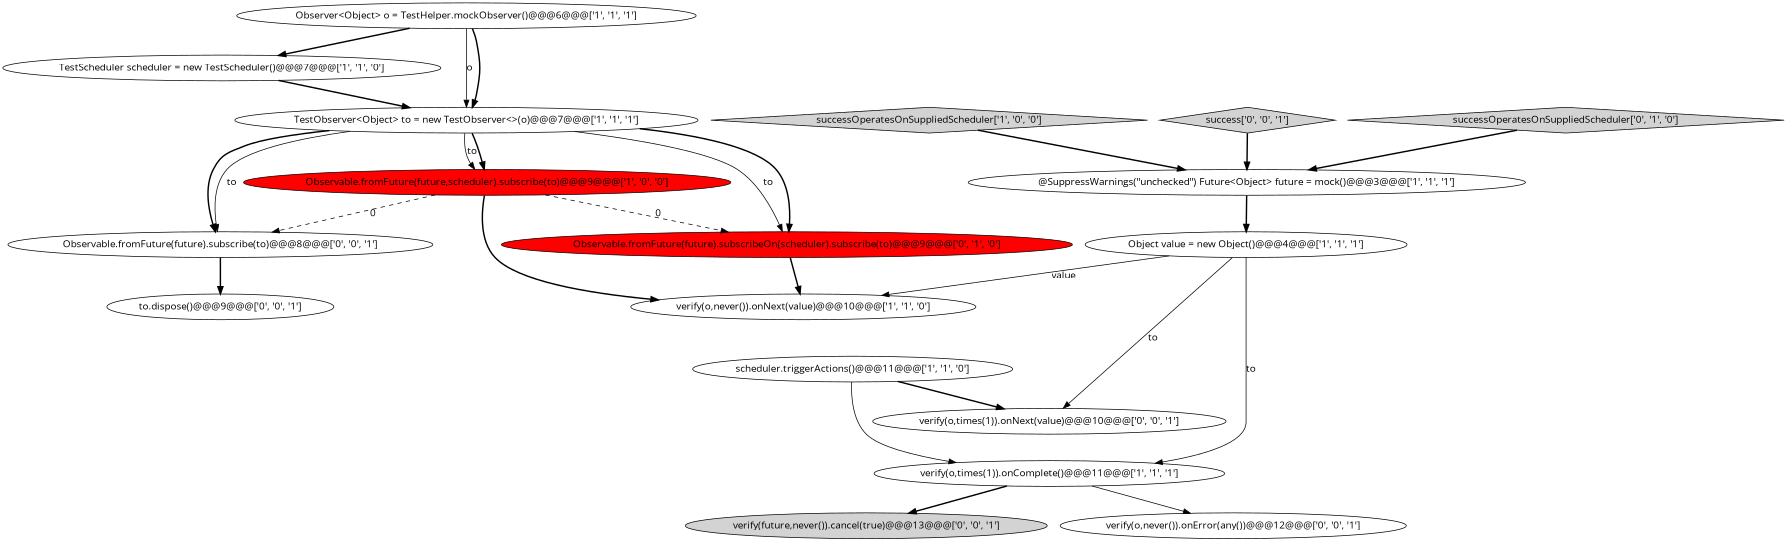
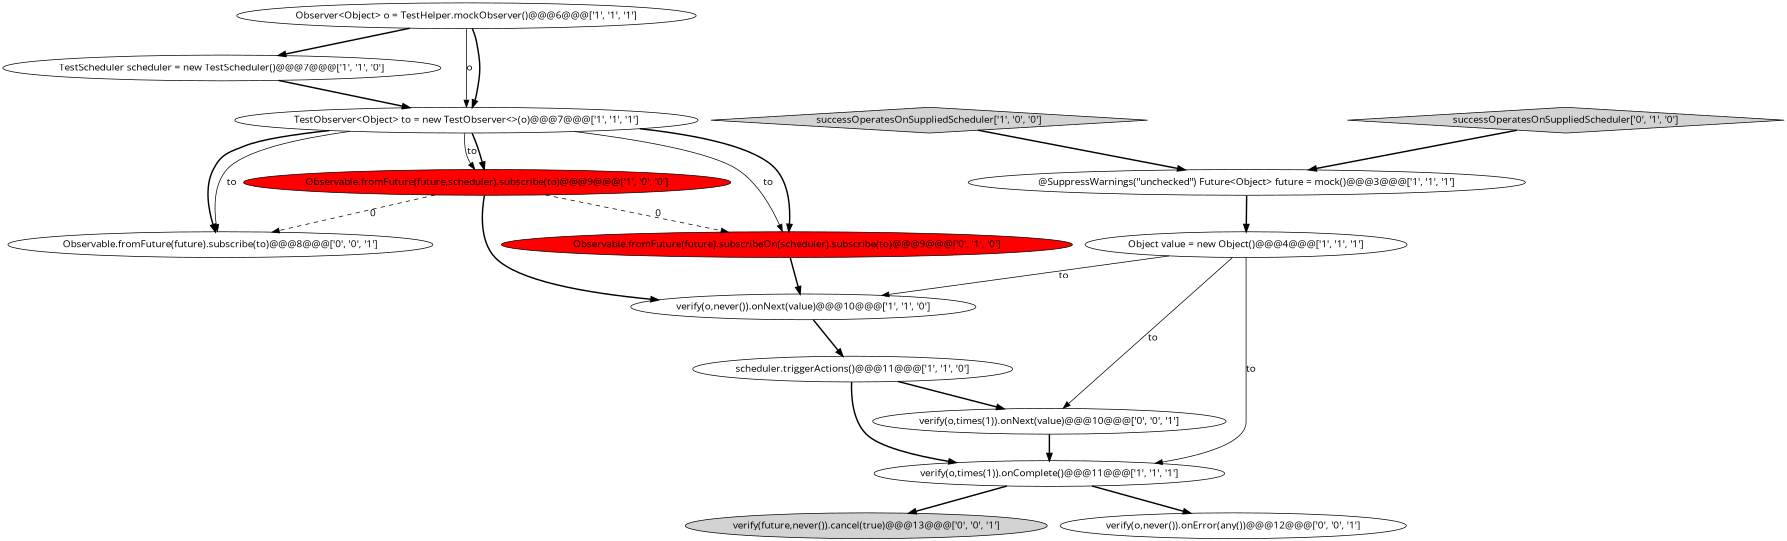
node "success['0', '0', '1']": removed
edge "Object value = new Object()@@@4@@@['1', '1', '1']" -> "verify(o,never()).onNext(value)@@@10@@@['1', '1', '0']": label "value" -> "to"
node "to.dispose()@@@9@@@['0', '0', '1']": removed
edge "verify(o,never()).onNext(value)@@@10@@@['1', '1', '0']" -> "scheduler.triggerActions()@@@11@@@['1', '1', '0']": added
edge "scheduler.triggerActions()@@@11@@@['1', '1', '0']" -> "verify(o,times(1)).onComplete()@@@11@@@['1', '1', '1']": style solid -> bold
edge "verify(o,times(1)).onNext(value)@@@10@@@['0', '0', '1']" -> "verify(o,times(1)).onComplete()@@@11@@@['1', '1', '1']": added
edge "verify(o,times(1)).onComplete()@@@11@@@['1', '1', '1']" -> "verify(o,never()).onError(any())@@@12@@@['0', '0', '1']": style solid -> bold
